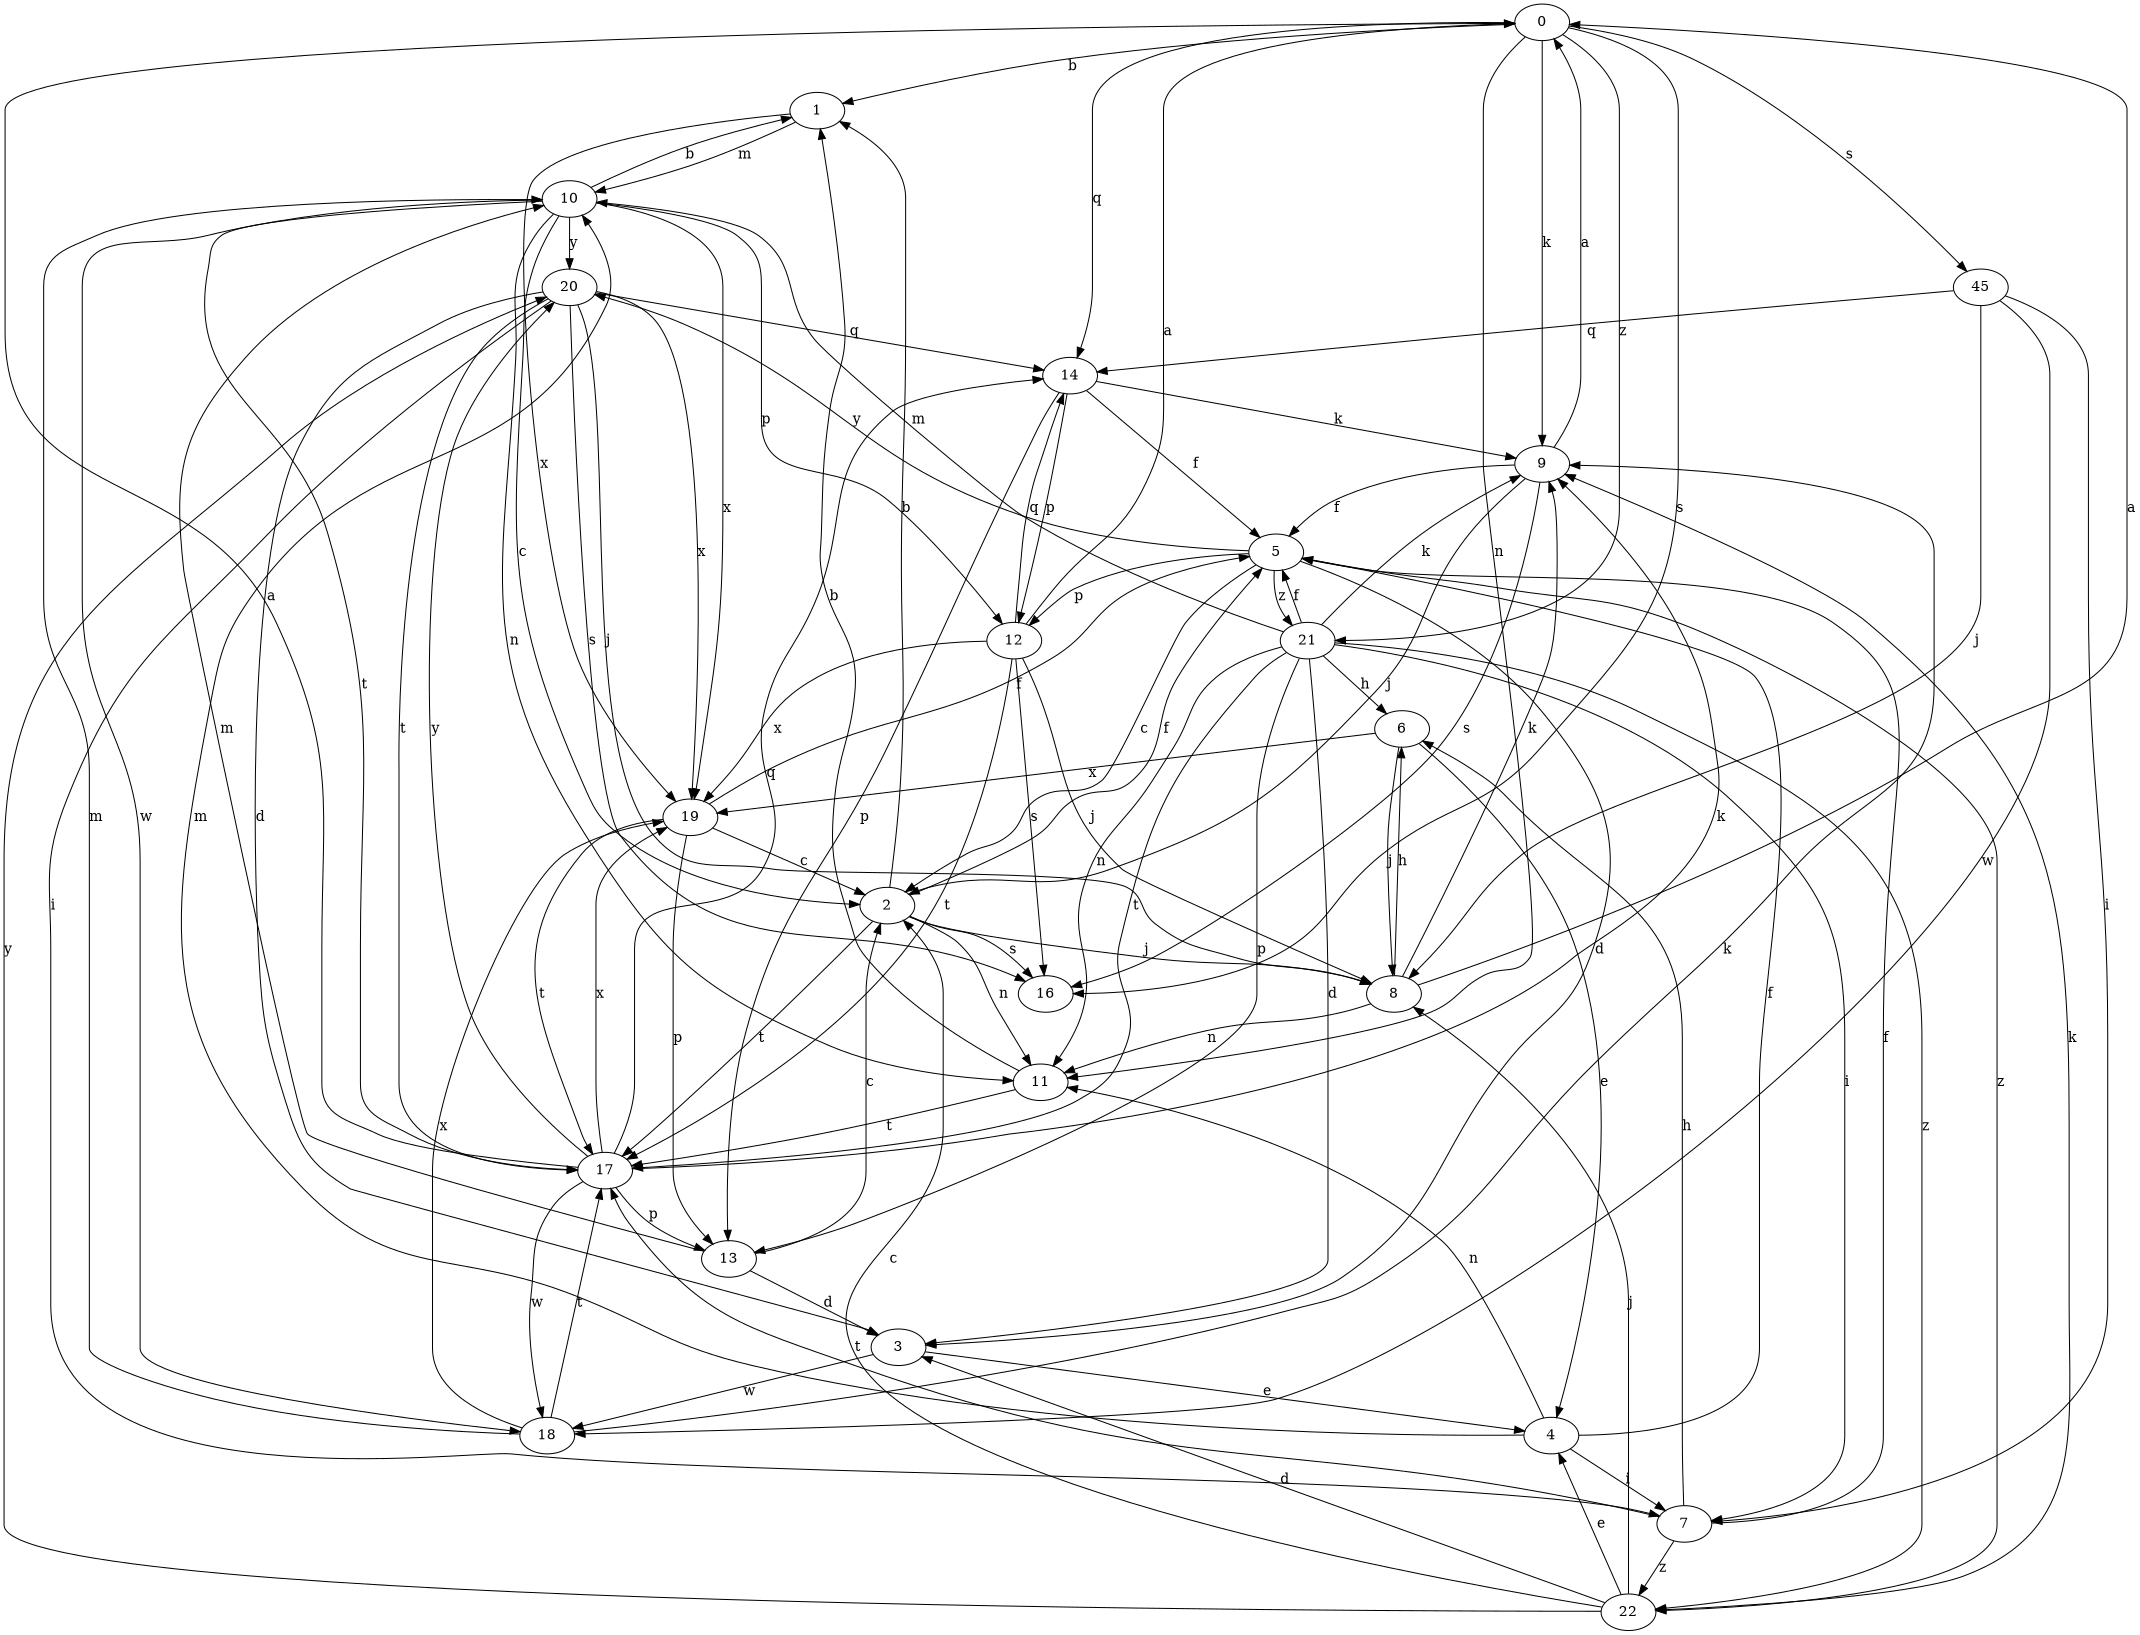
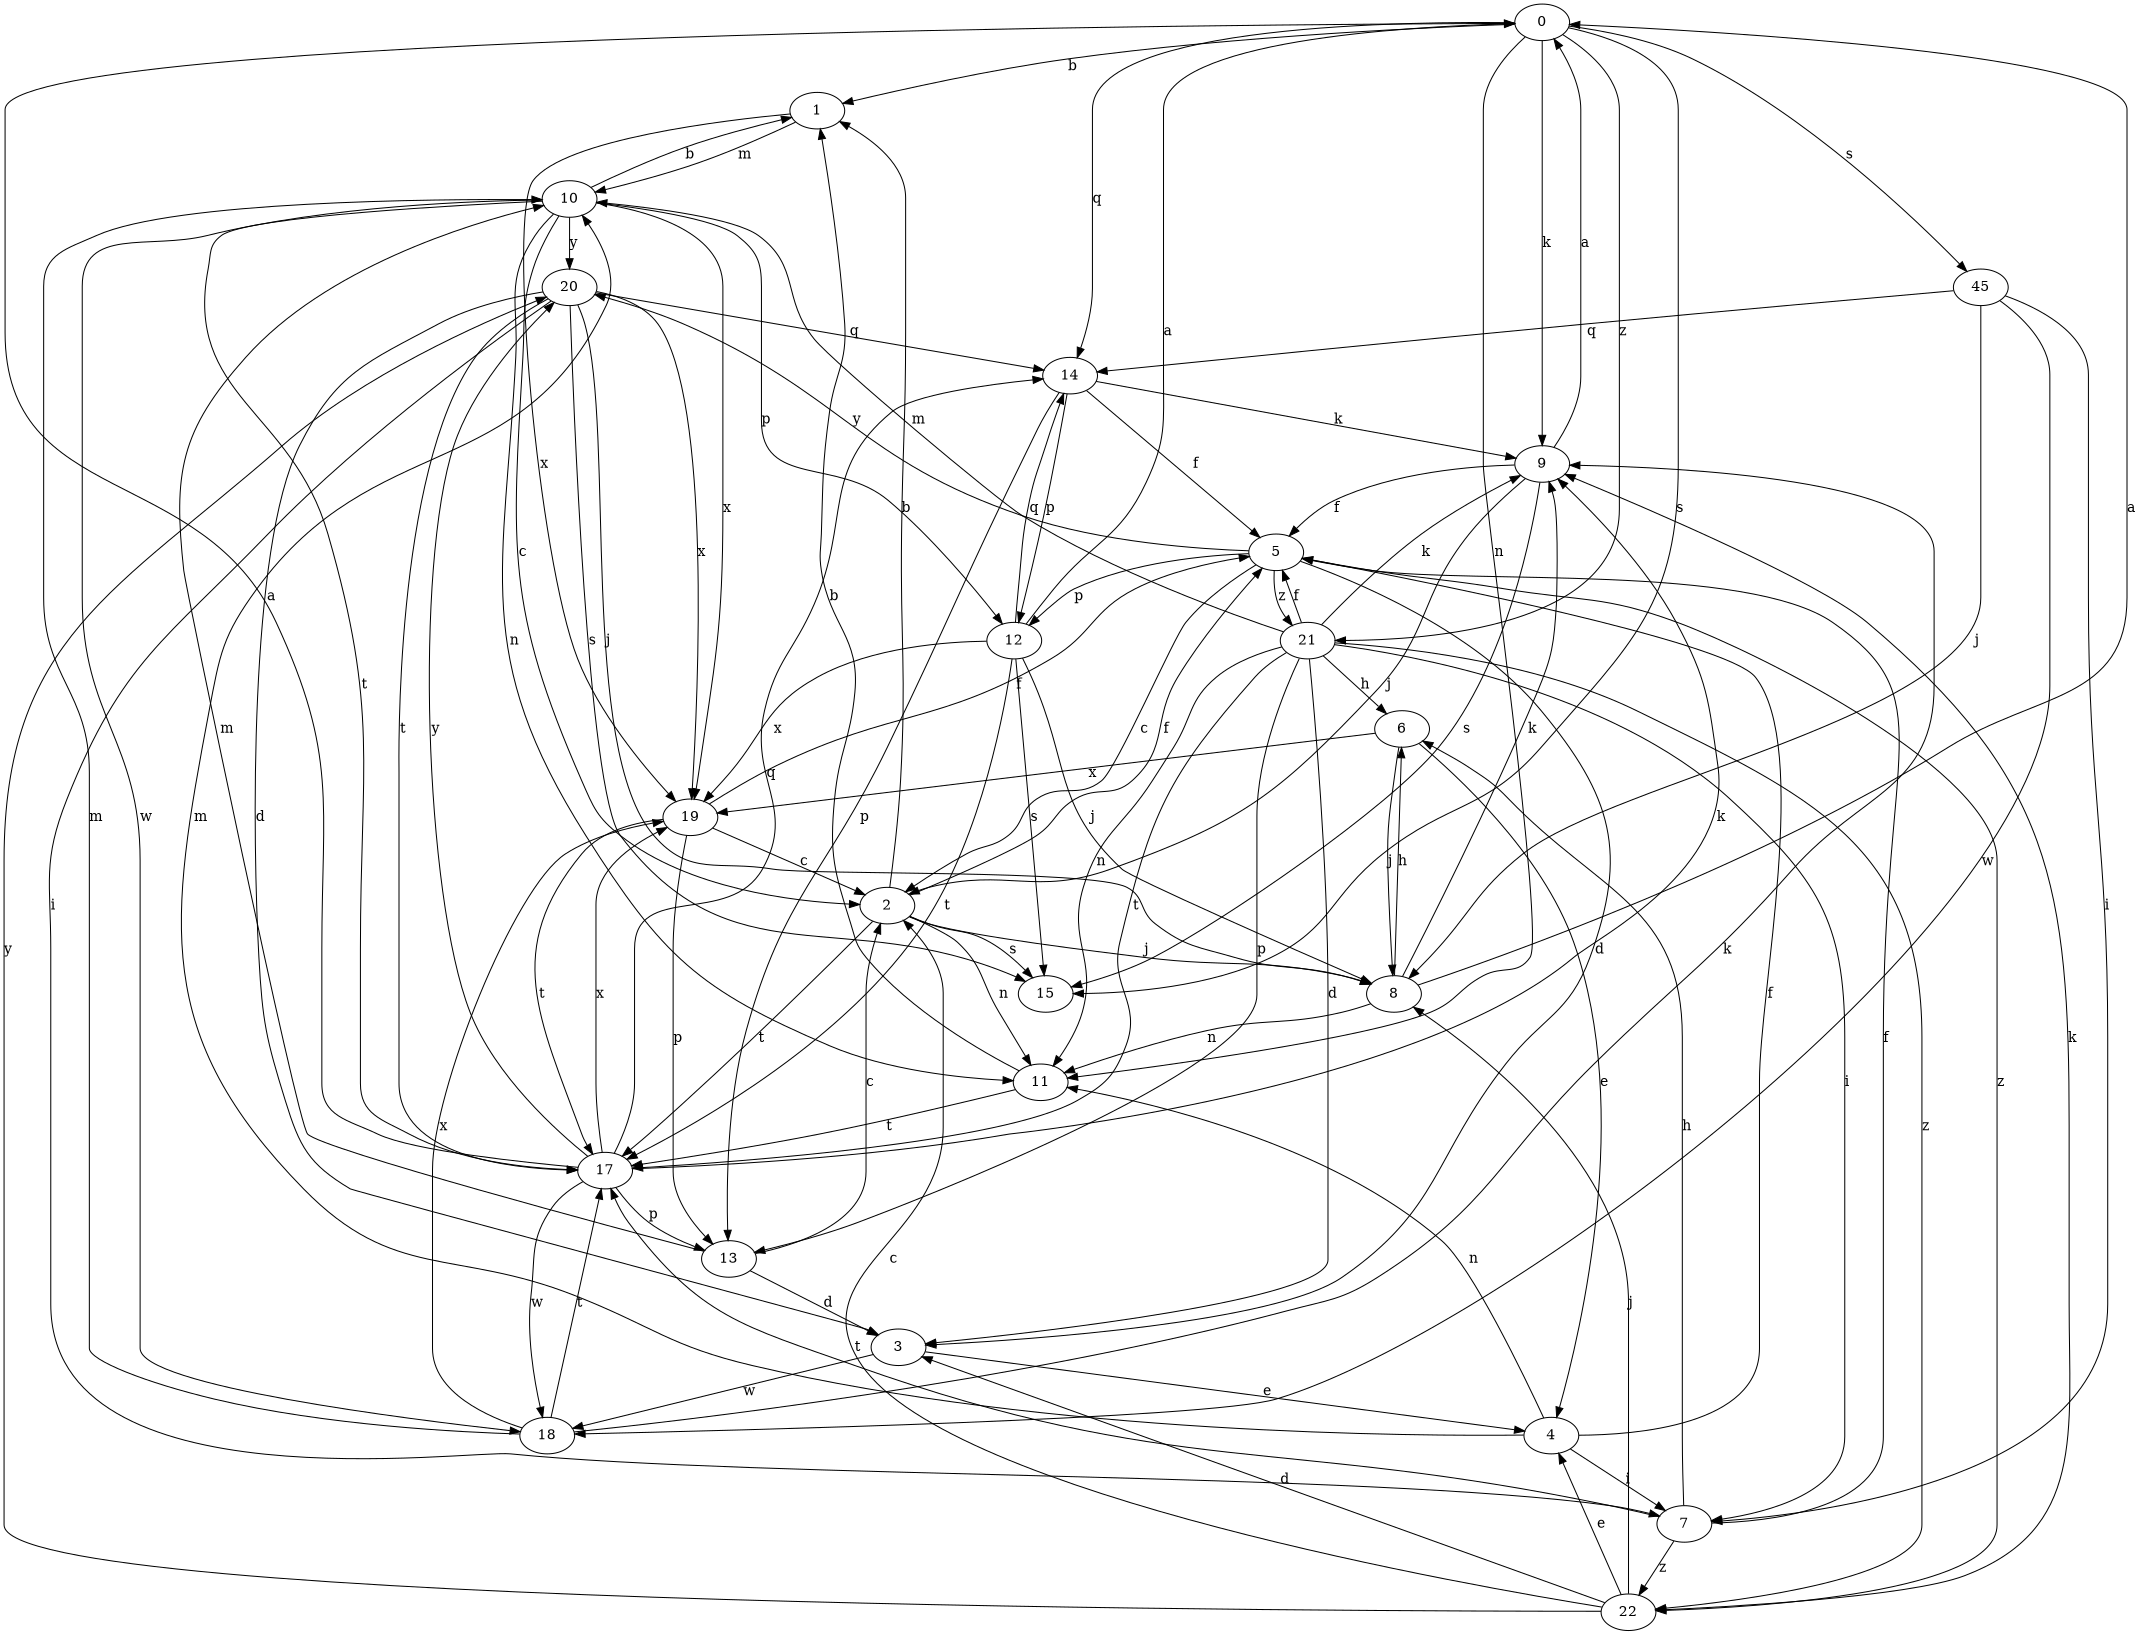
node "16": label "16" -> "15"
